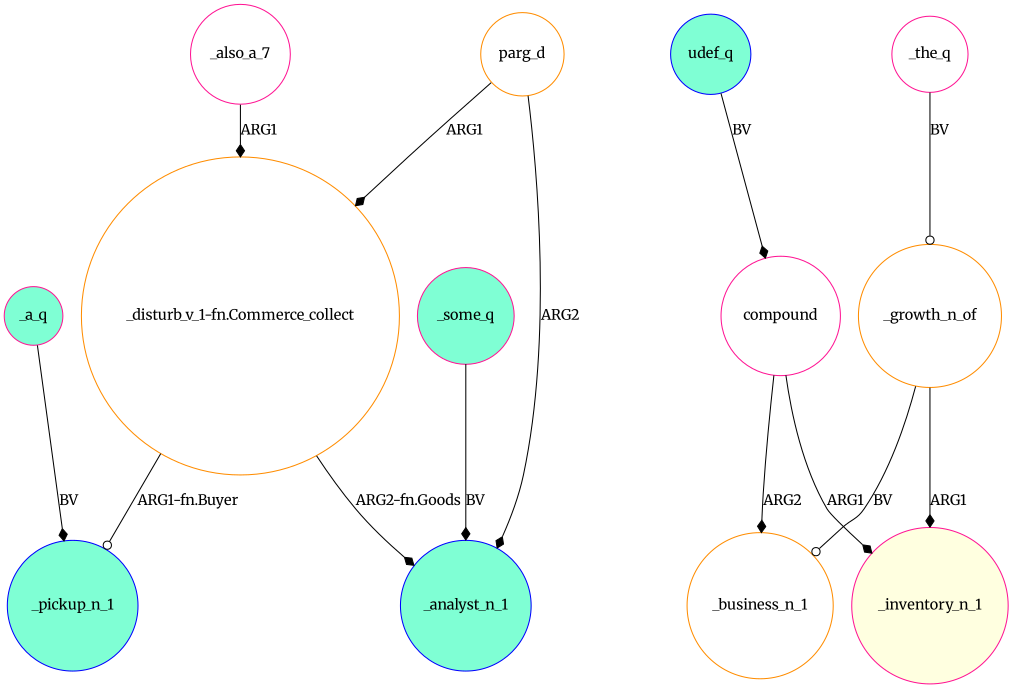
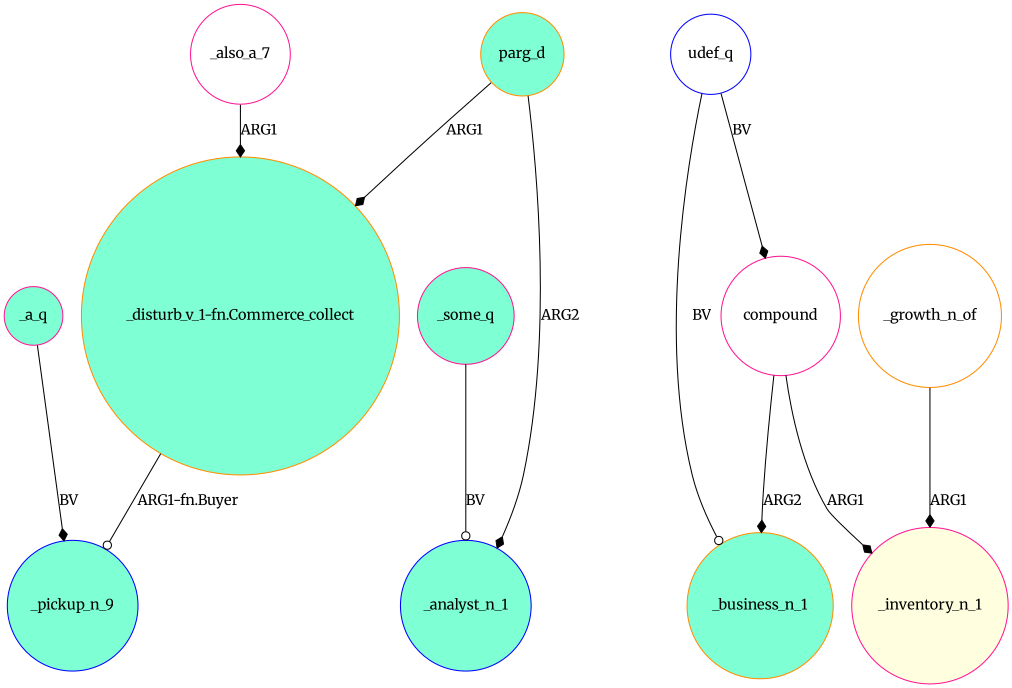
node "parg_d": fillcolor white -> aquamarine
node "udef_q": fillcolor aquamarine -> white
node "_the_q": removed
node "_disturb_v_1-fn.Commerce_collect": fillcolor white -> aquamarine
edge "_some_q" -> "_analyst_n_1": arrowhead diamond -> odot
edge "_growth_n_of" -> "_business_n_1": now "udef_q" -> "_business_n_1"
edge "_disturb_v_1-fn.Commerce_collect" -> "_analyst_n_1": removed, label "ARG2-fn.Goods"
node "_pickup_n_1": label "_pickup_n_1" -> "_pickup_n_9"
node "_business_n_1": fillcolor white -> aquamarine
